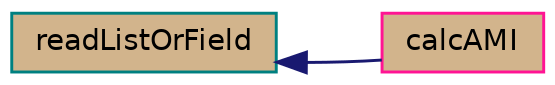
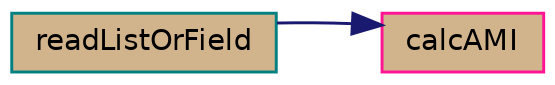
edge "calcAMI" -> "readListOrField": reversed
